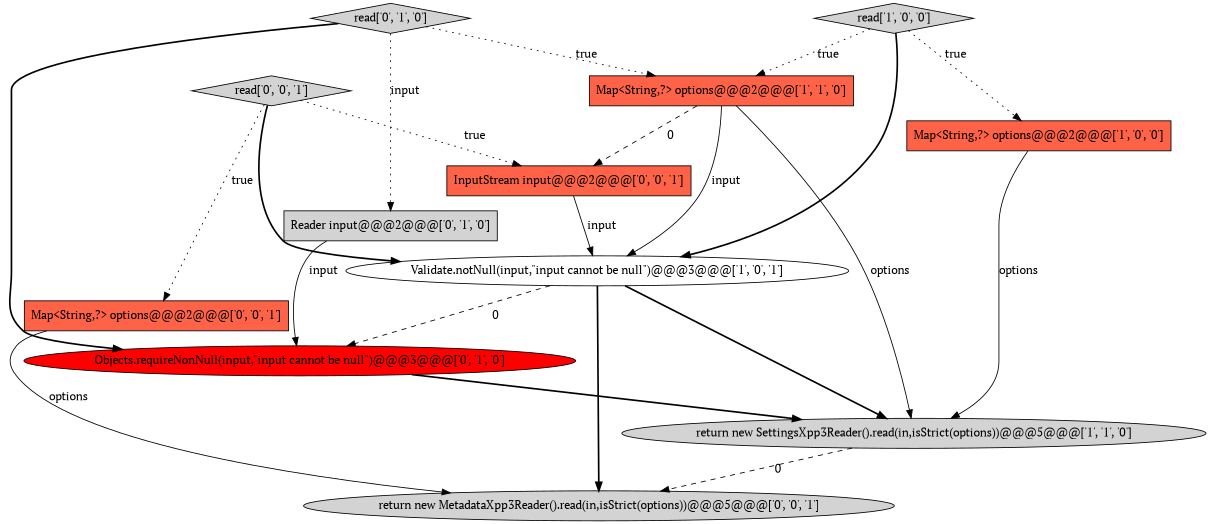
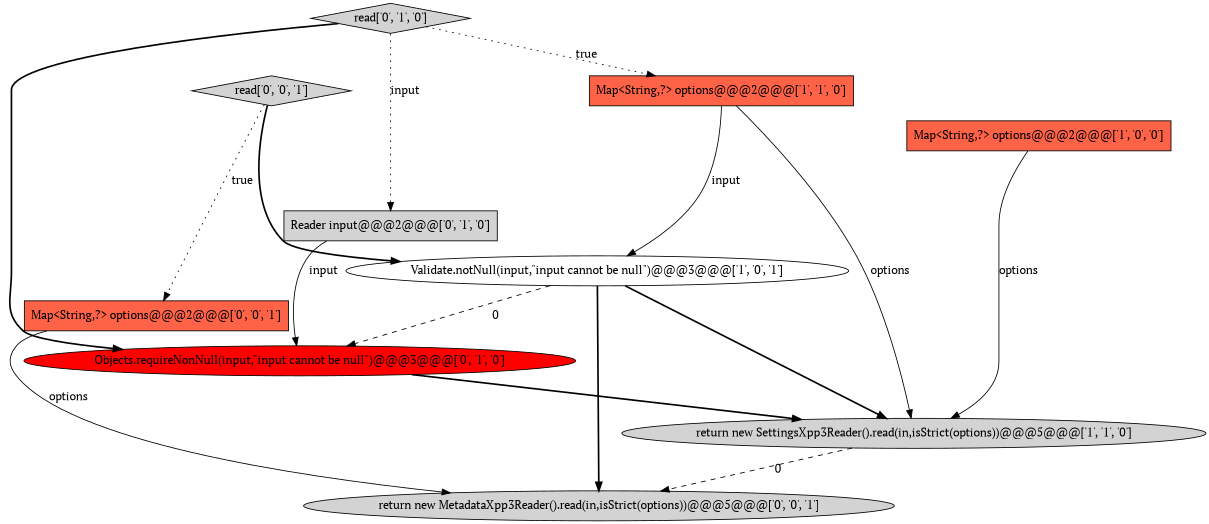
node "read['1', '0', '0']": removed
node "InputStream input@@@2@@@['0', '0', '1']": removed
